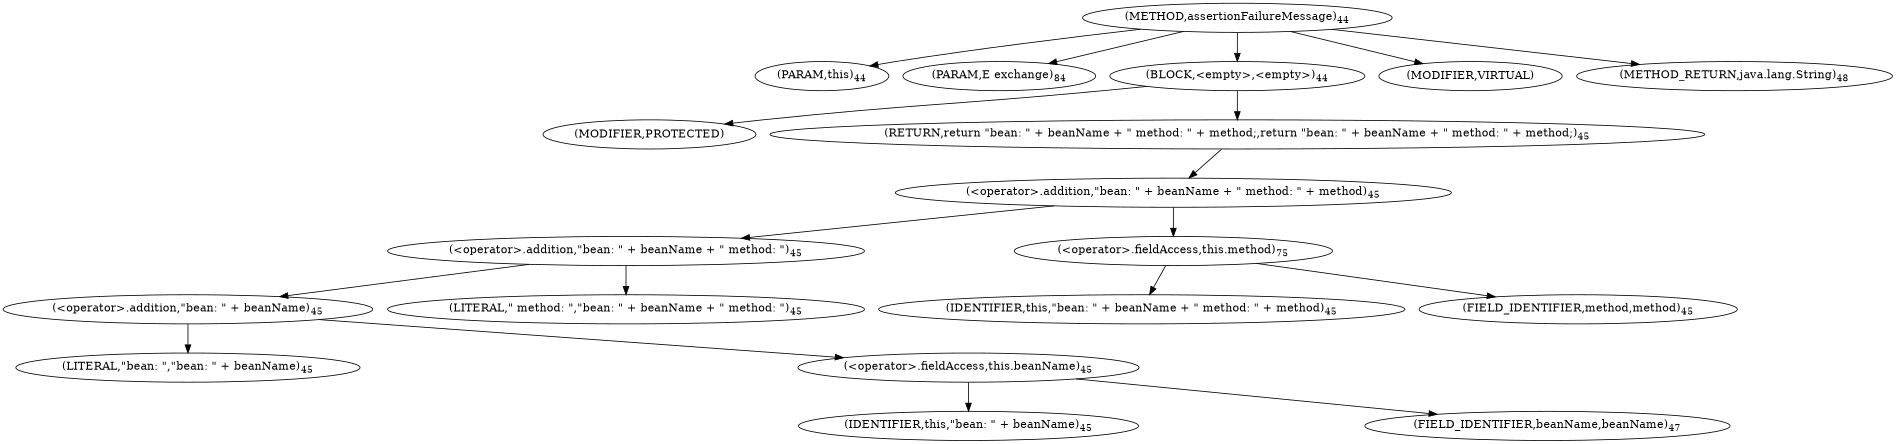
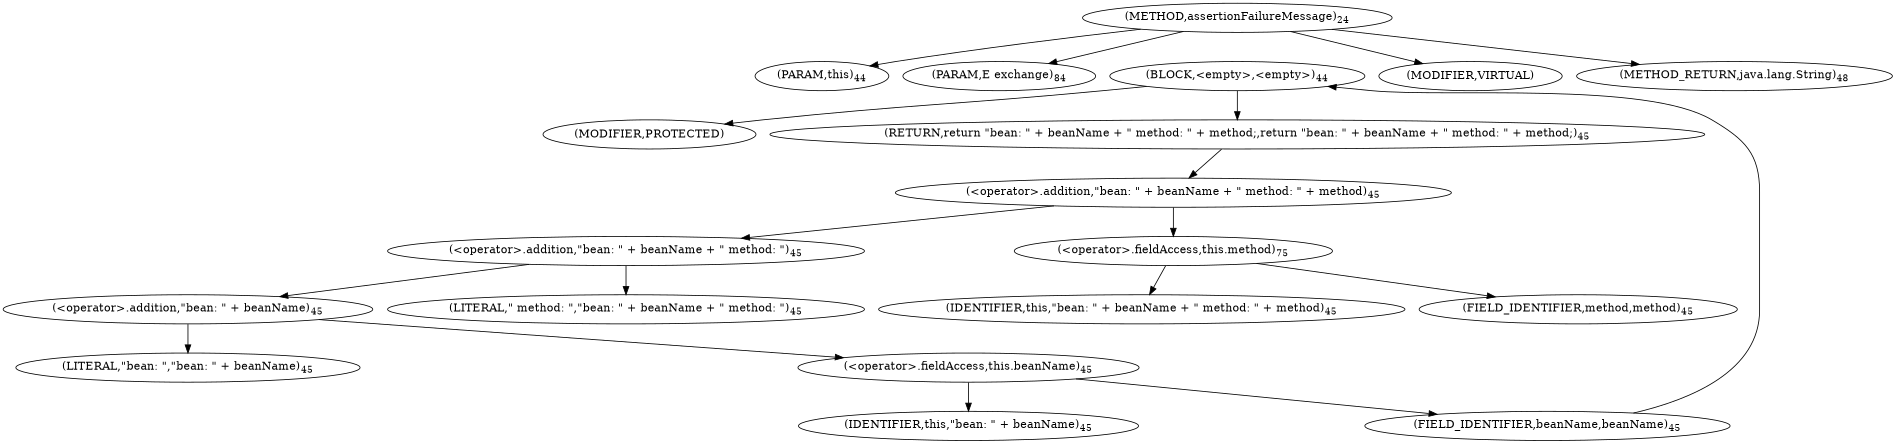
node "(METHOD,assertionFailureMessage)": text "44" -> "24"
edge "(METHOD,assertionFailureMessage)" -> "(BLOCK,<empty>,<empty>)": now "(FIELD_IDENTIFIER,beanName,beanName)" -> "(BLOCK,<empty>,<empty>)"
node "(FIELD_IDENTIFIER,beanName,beanName)": text "47" -> "45"
